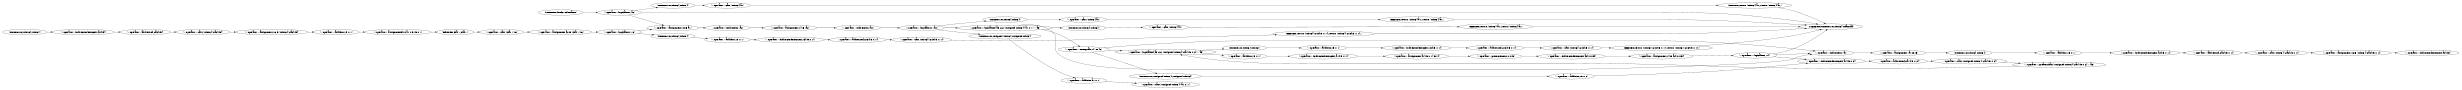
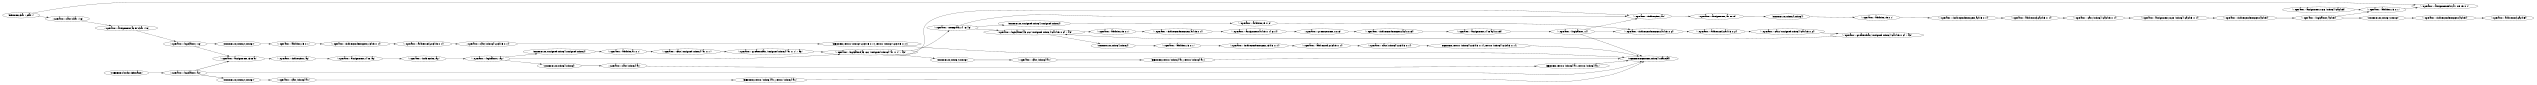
node "(<operator>.logicalNot,!a2[v5])": added
node "(METHOD_UNKNOWN,__int64 __fastcall)": label "(METHOD_UNKNOWN,__int64 __fastcall)" -> "(METHOD_RETURN,__int64 __fastcall)"
node "(<operator>.cast,(__int64)&a2[v5])": removed
edge "(<operator>.assignmentPlus,a1 += v5 + 1)" -> "(RETURN,char *,char *)": reversed
node "(<operator>.greaterThan,(unsigned __int64)(a1 + 1) > a3)": added
